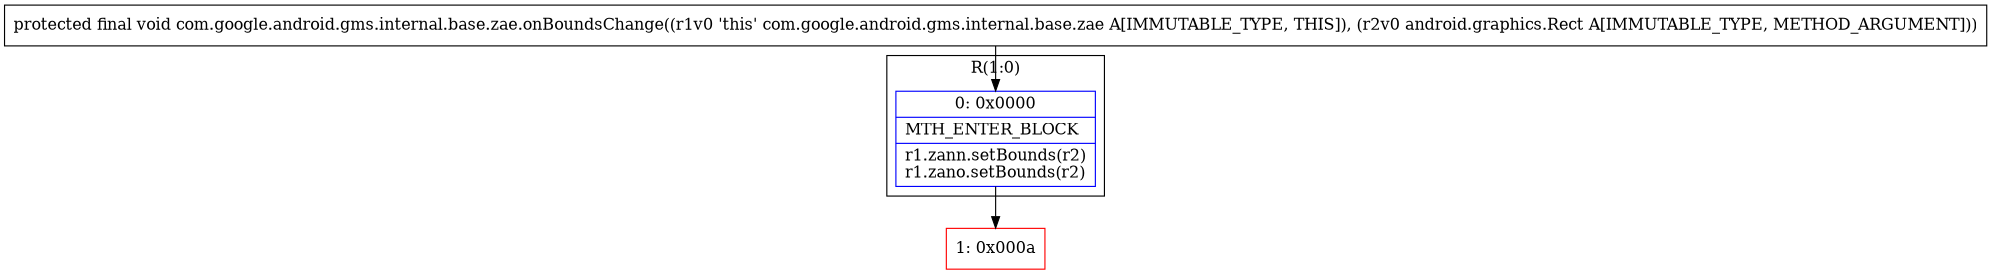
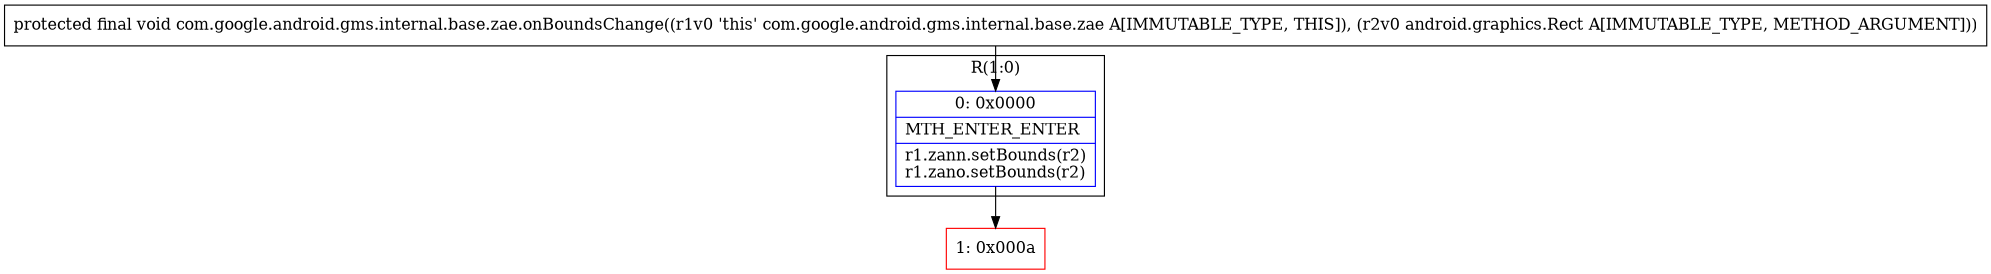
node "0: 0x0000": text "MTH_ENTER_BLOCK" -> "MTH_ENTER_ENTER"
